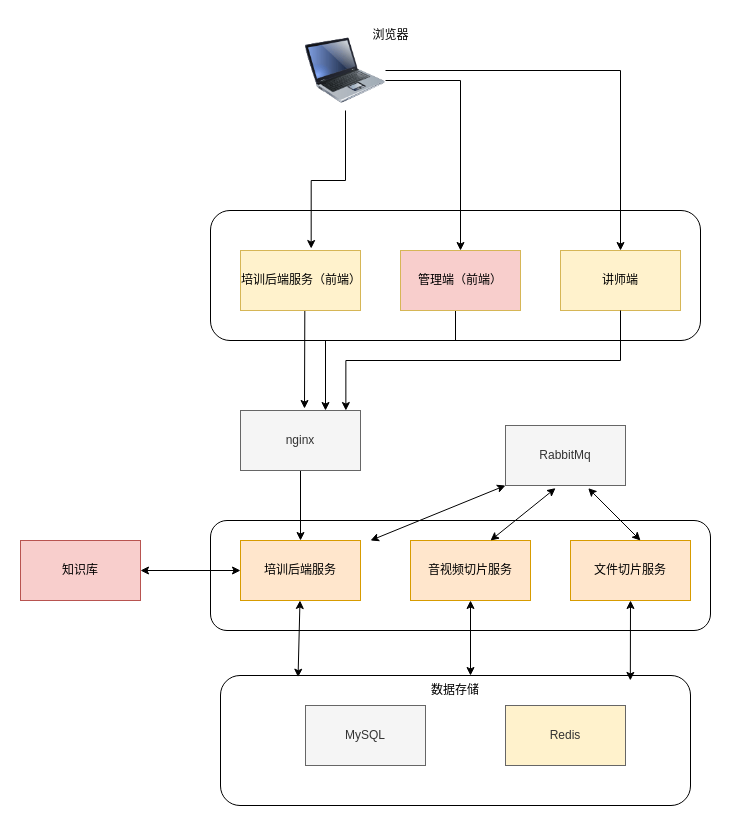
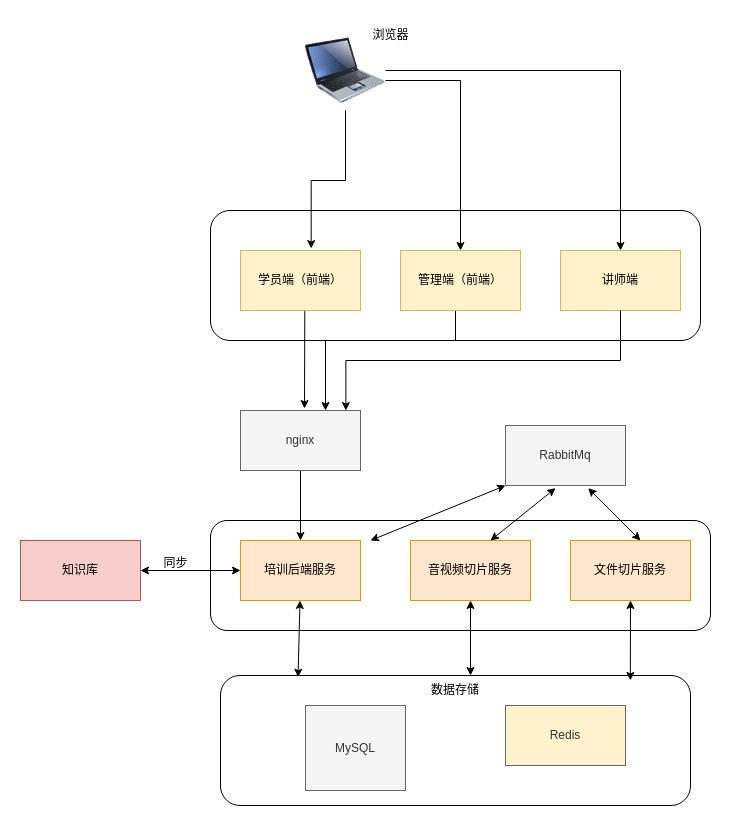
node "培训后端服务（前端）": label "培训后端服务（前端）" -> "学员端（前端）"
node "管理端（前端）": fillcolor #f8cecc -> #fff2cc
node "同步": added
node "MySQL": size 120x60 -> 100x85
